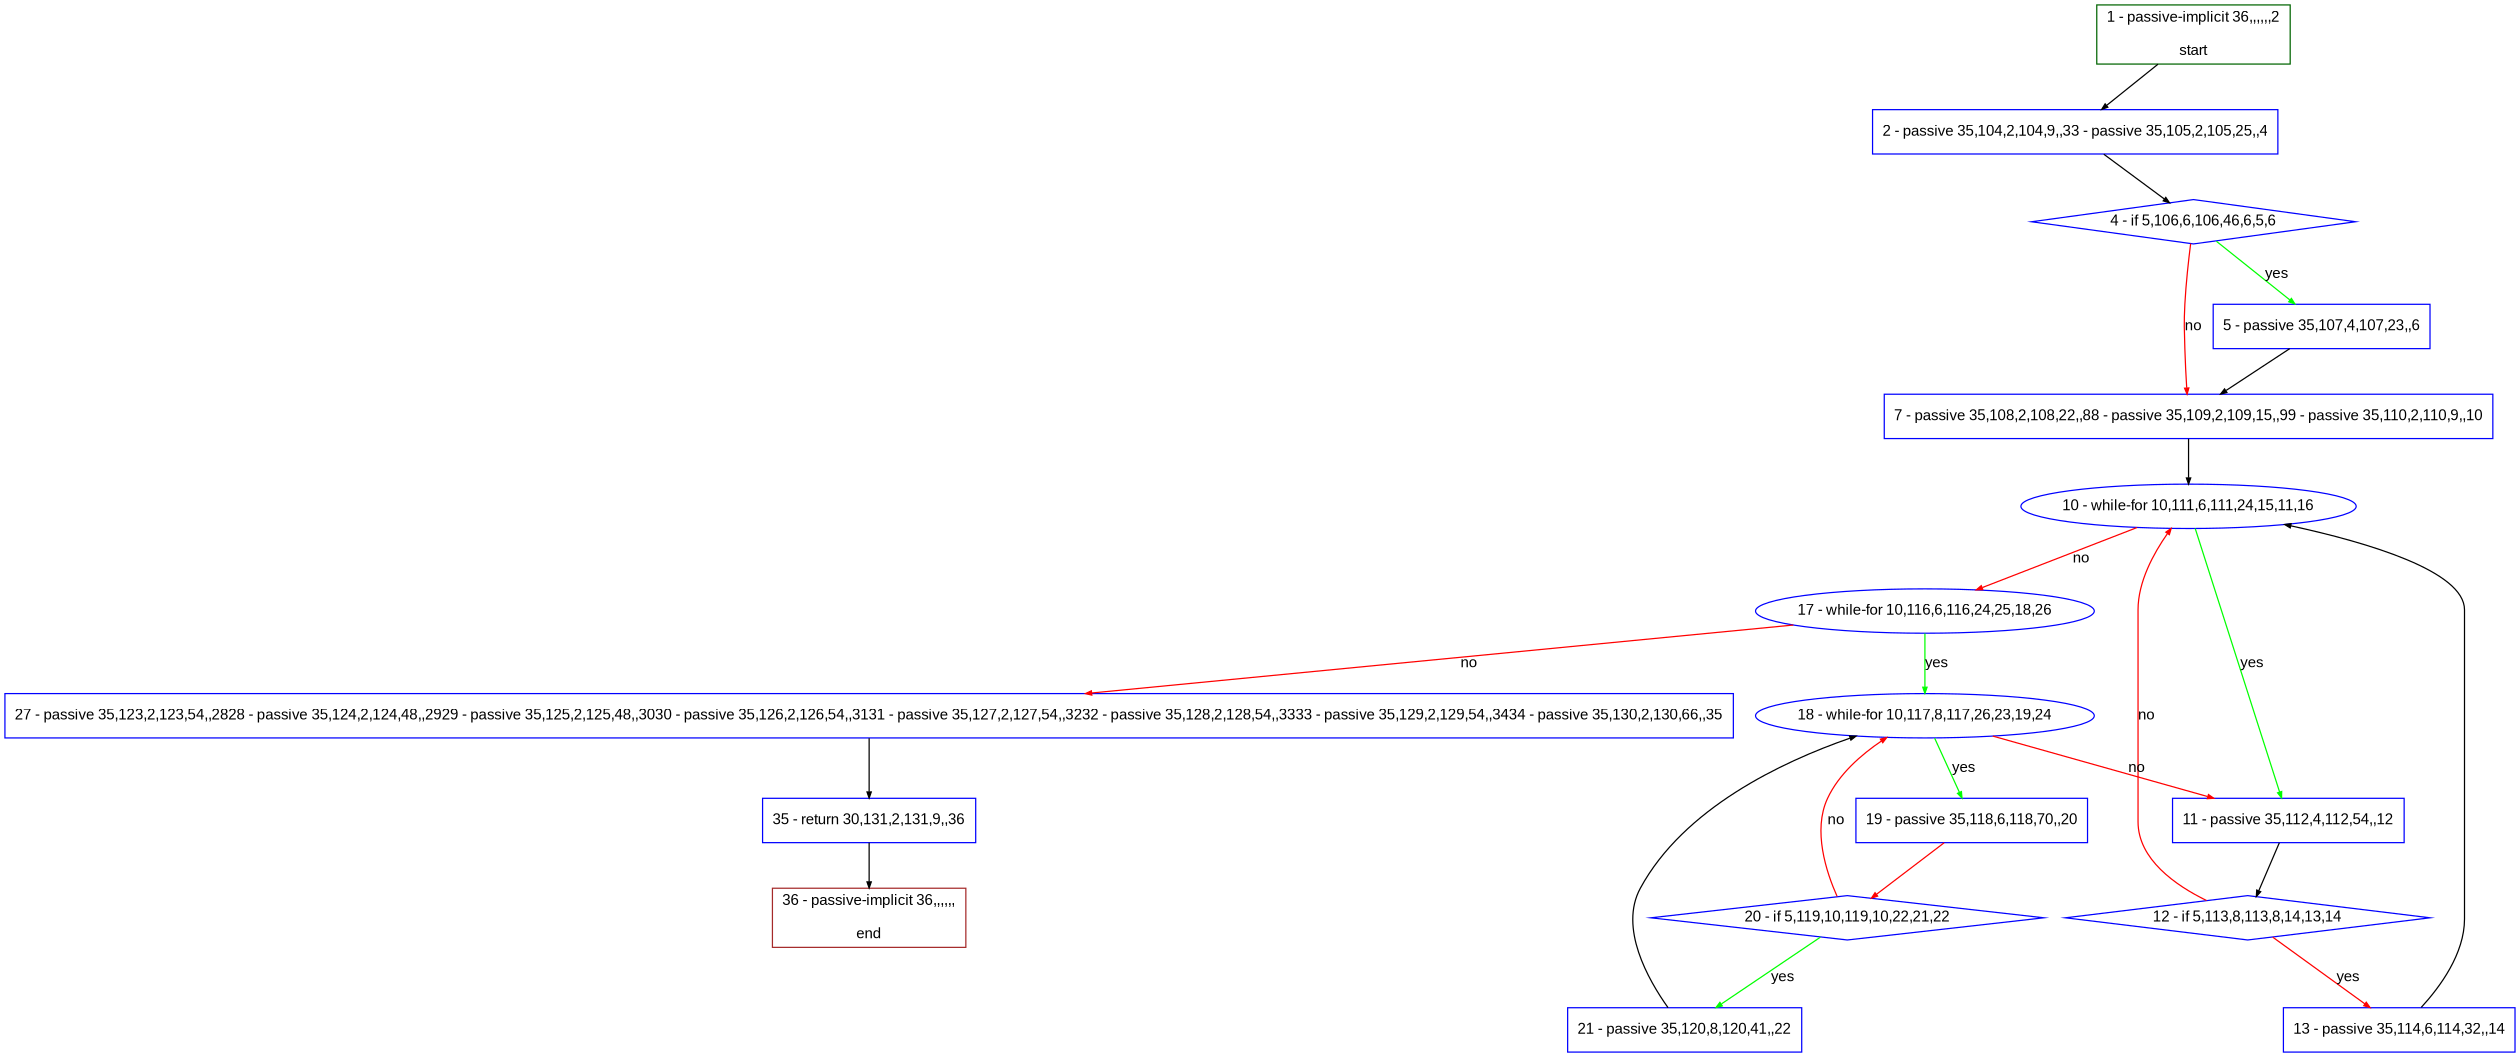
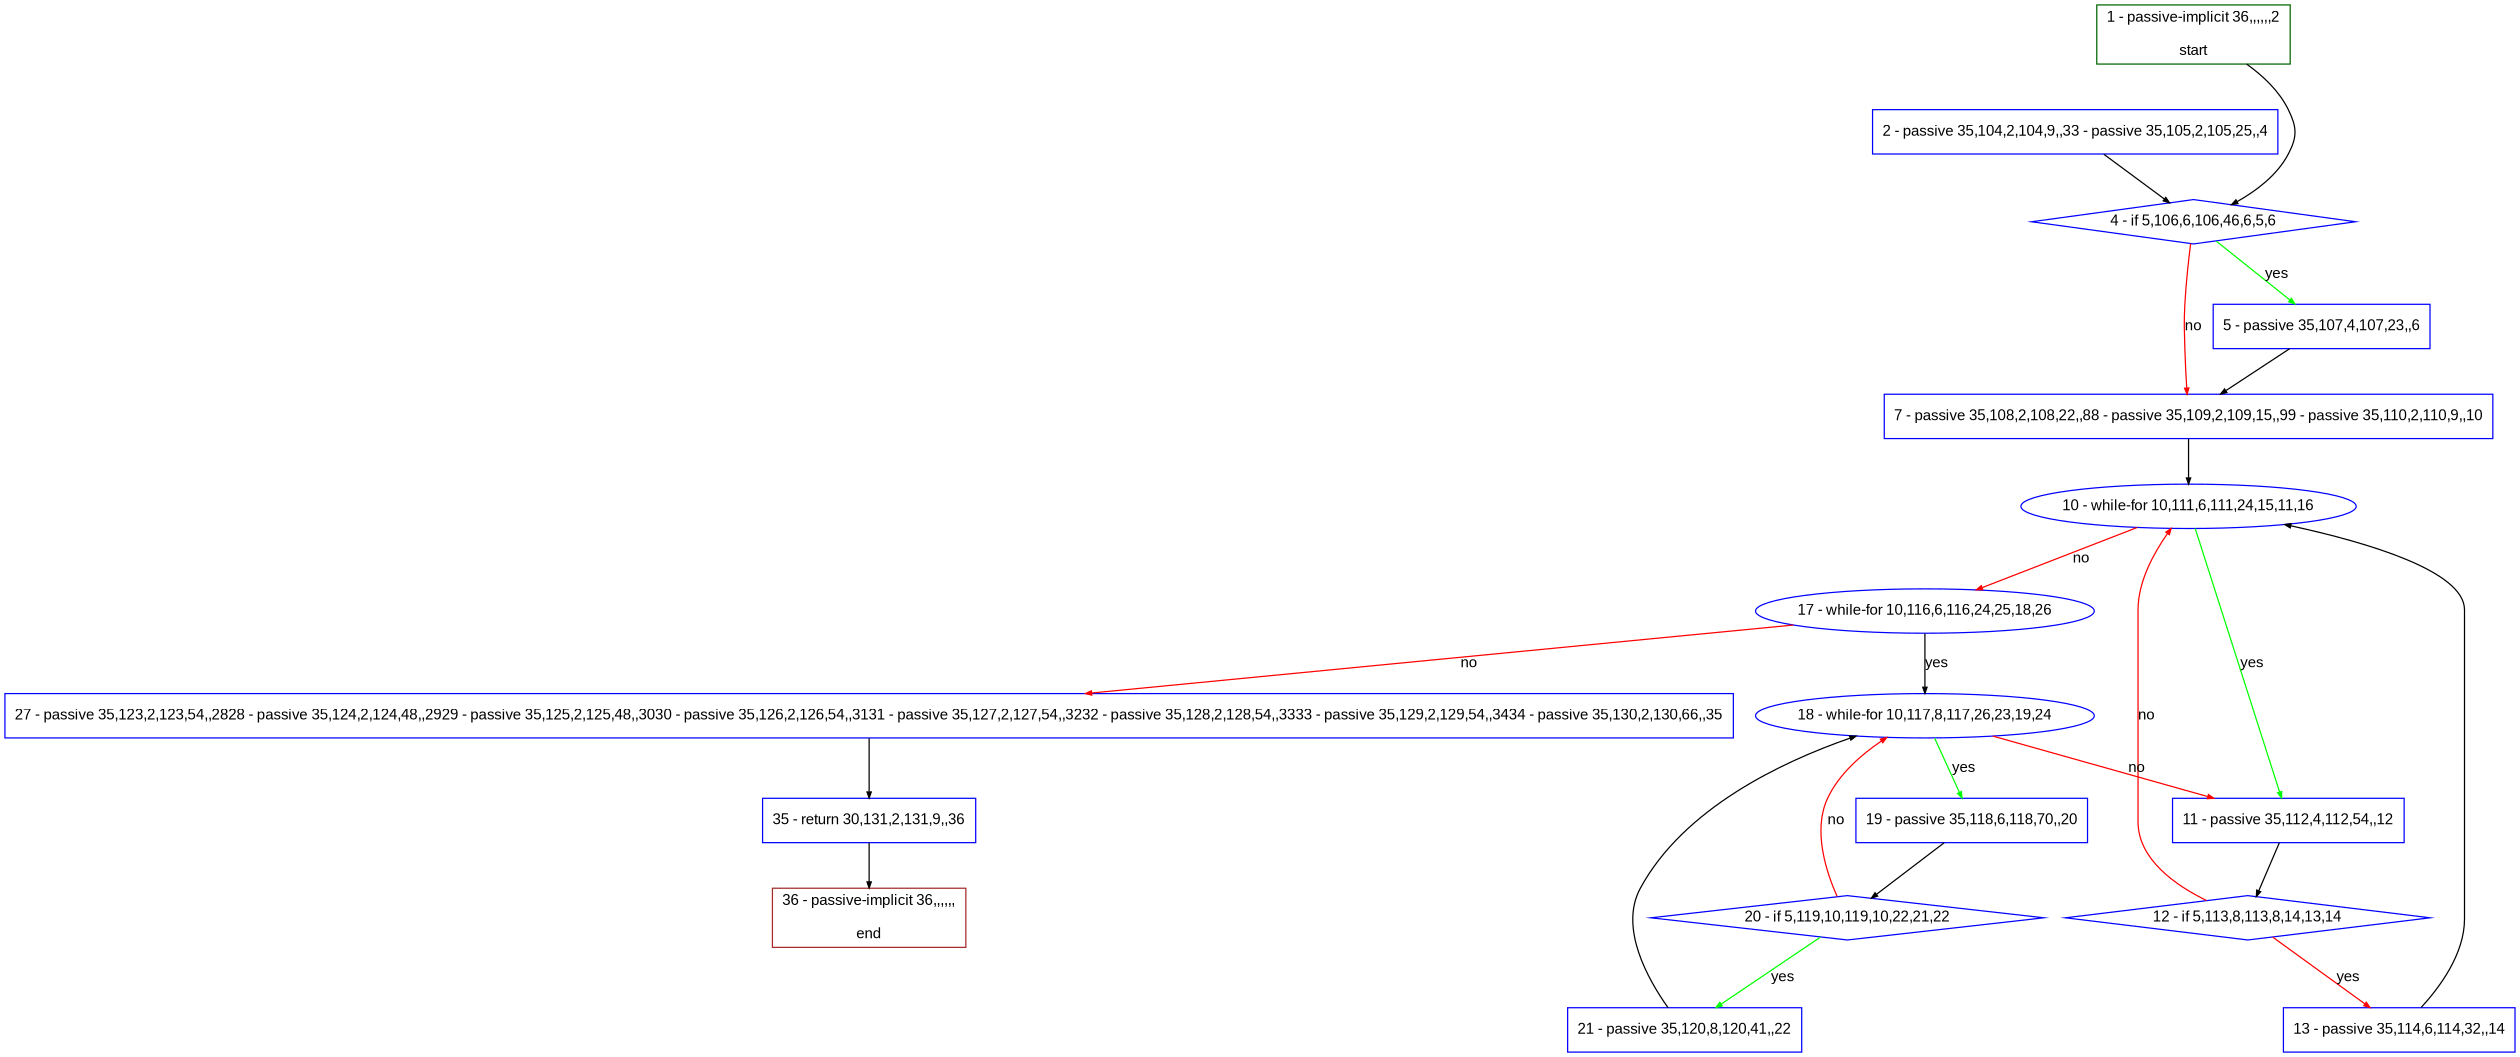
edge "1 - passive-implicit 36,,,,,,2 start" -> "2 - passive 35,104,2,104,9,,33 - passive 35,105,2,105,25,,4": now "1 - passive-implicit 36,,,,,,2 start" -> "4 - if 5,106,6,106,46,6,5,6"
edge "17 - while-for 10,116,6,116,24,25,18,26" -> "18 - while-for 10,117,8,117,26,23,19,24": color #00ff00 -> #000000
edge "19 - passive 35,118,6,118,70,,20" -> "20 - if 5,119,10,119,10,22,21,22": color #ff0000 -> #000000
